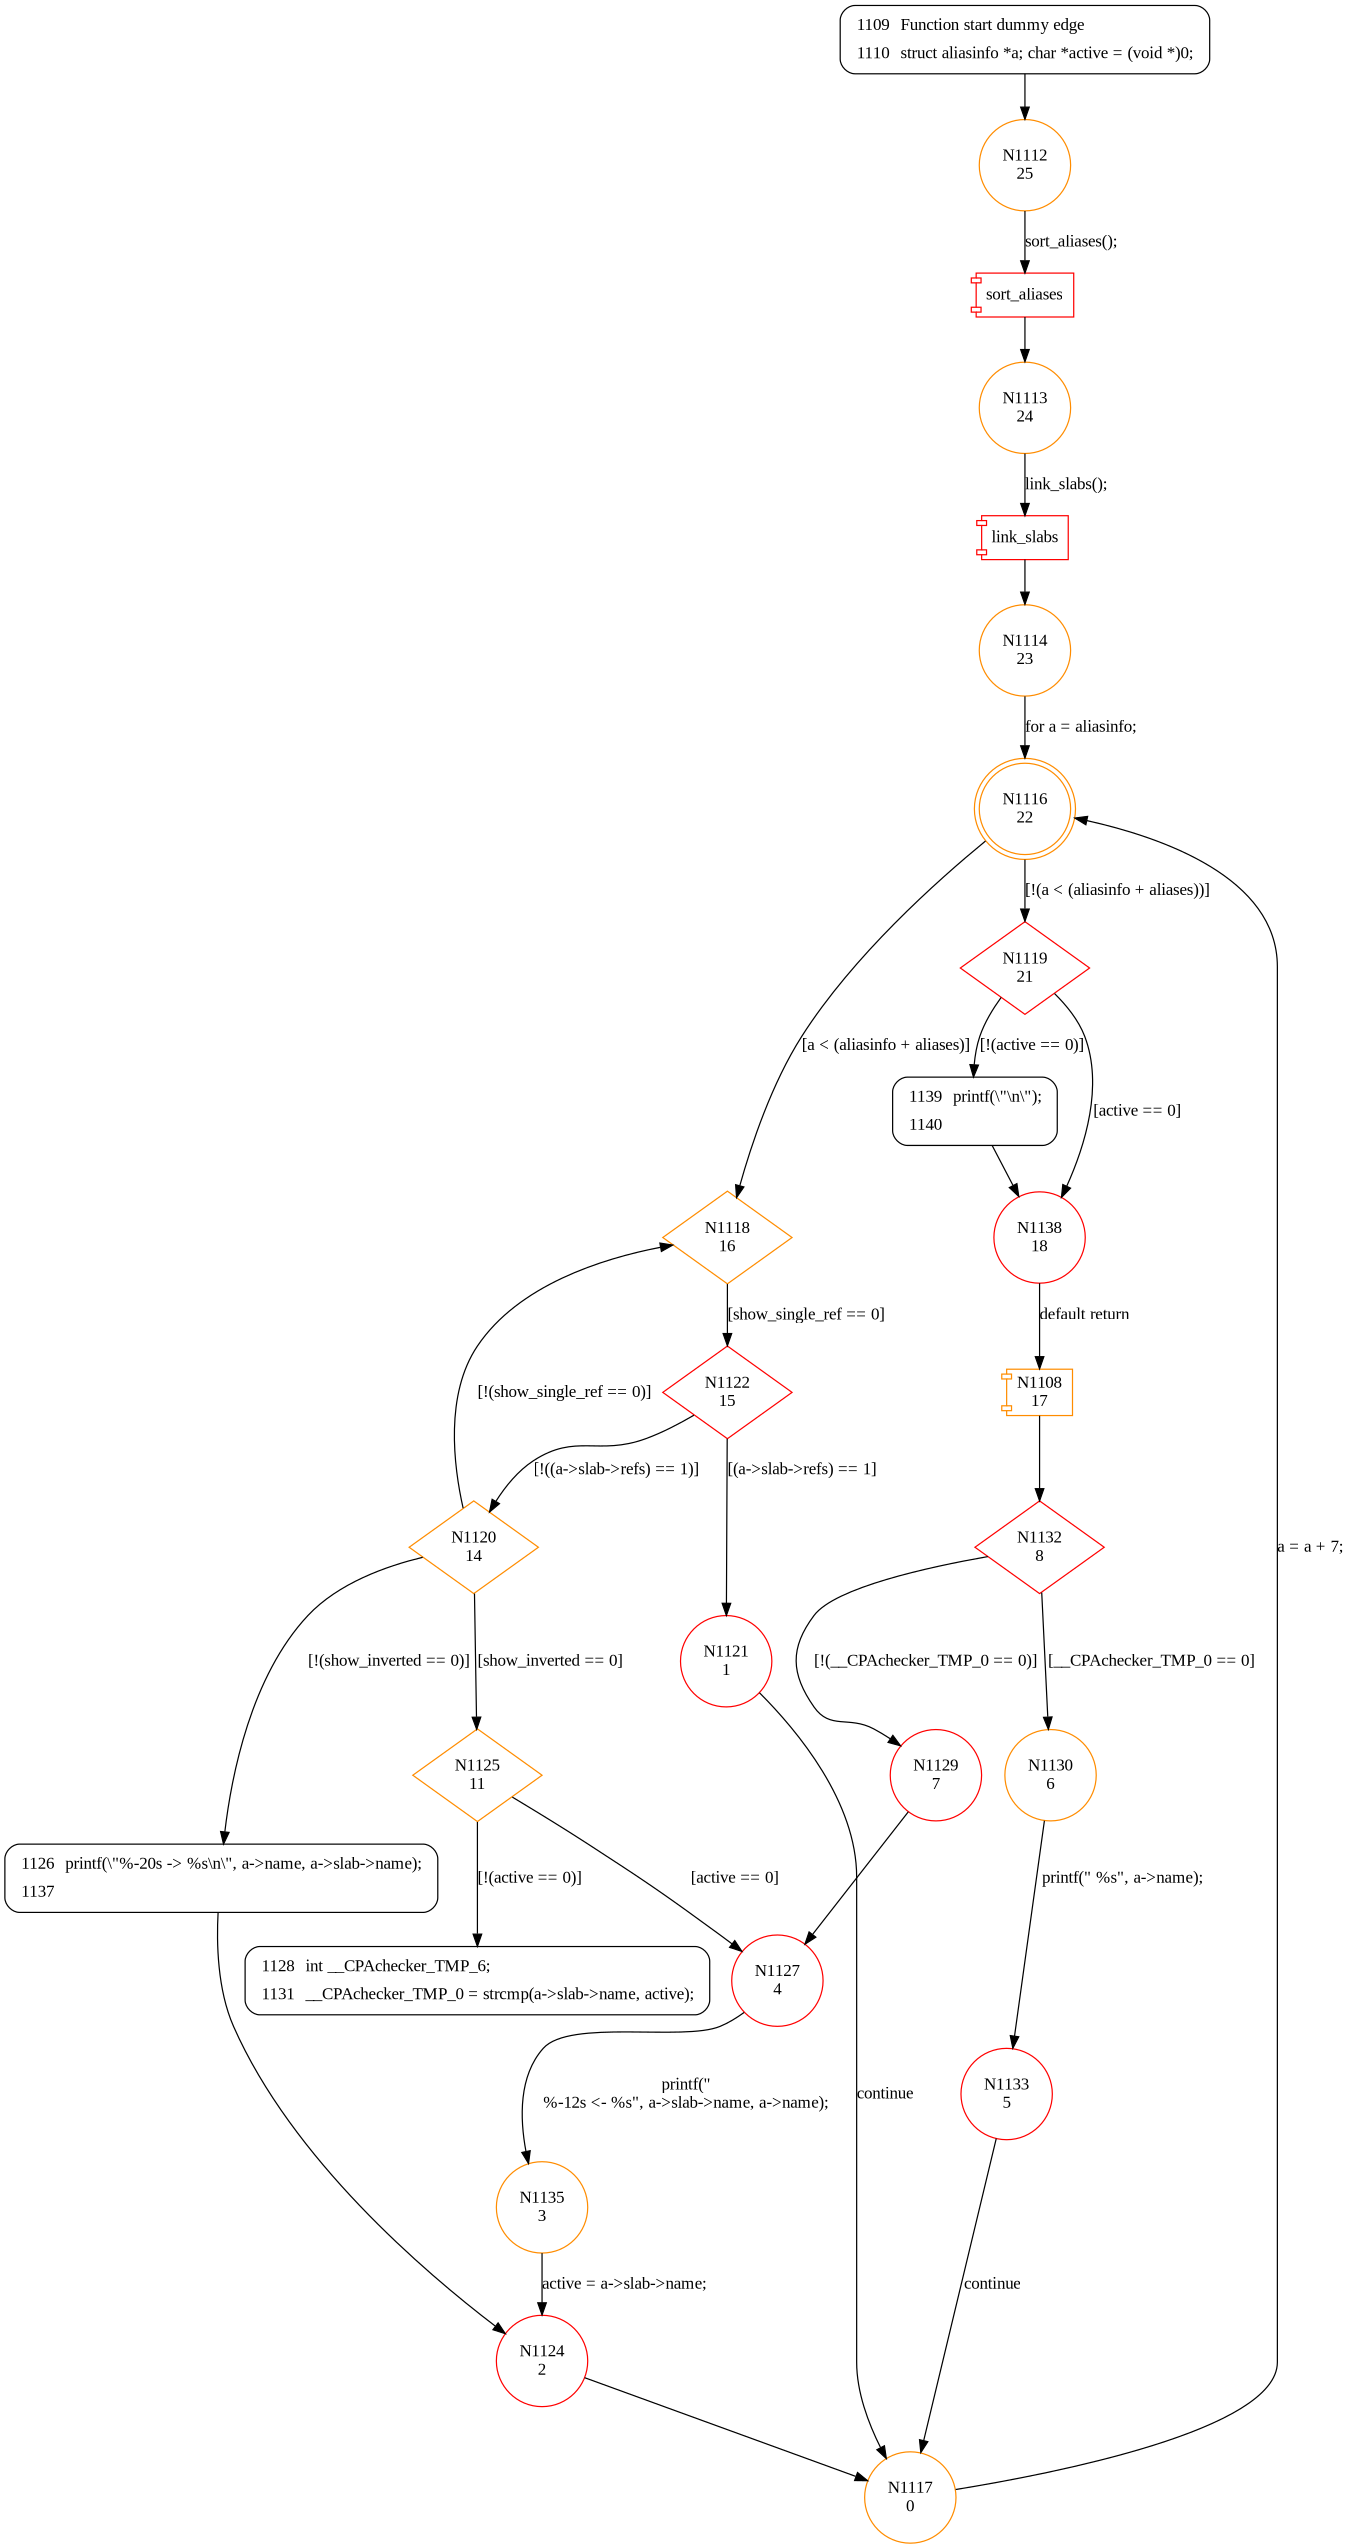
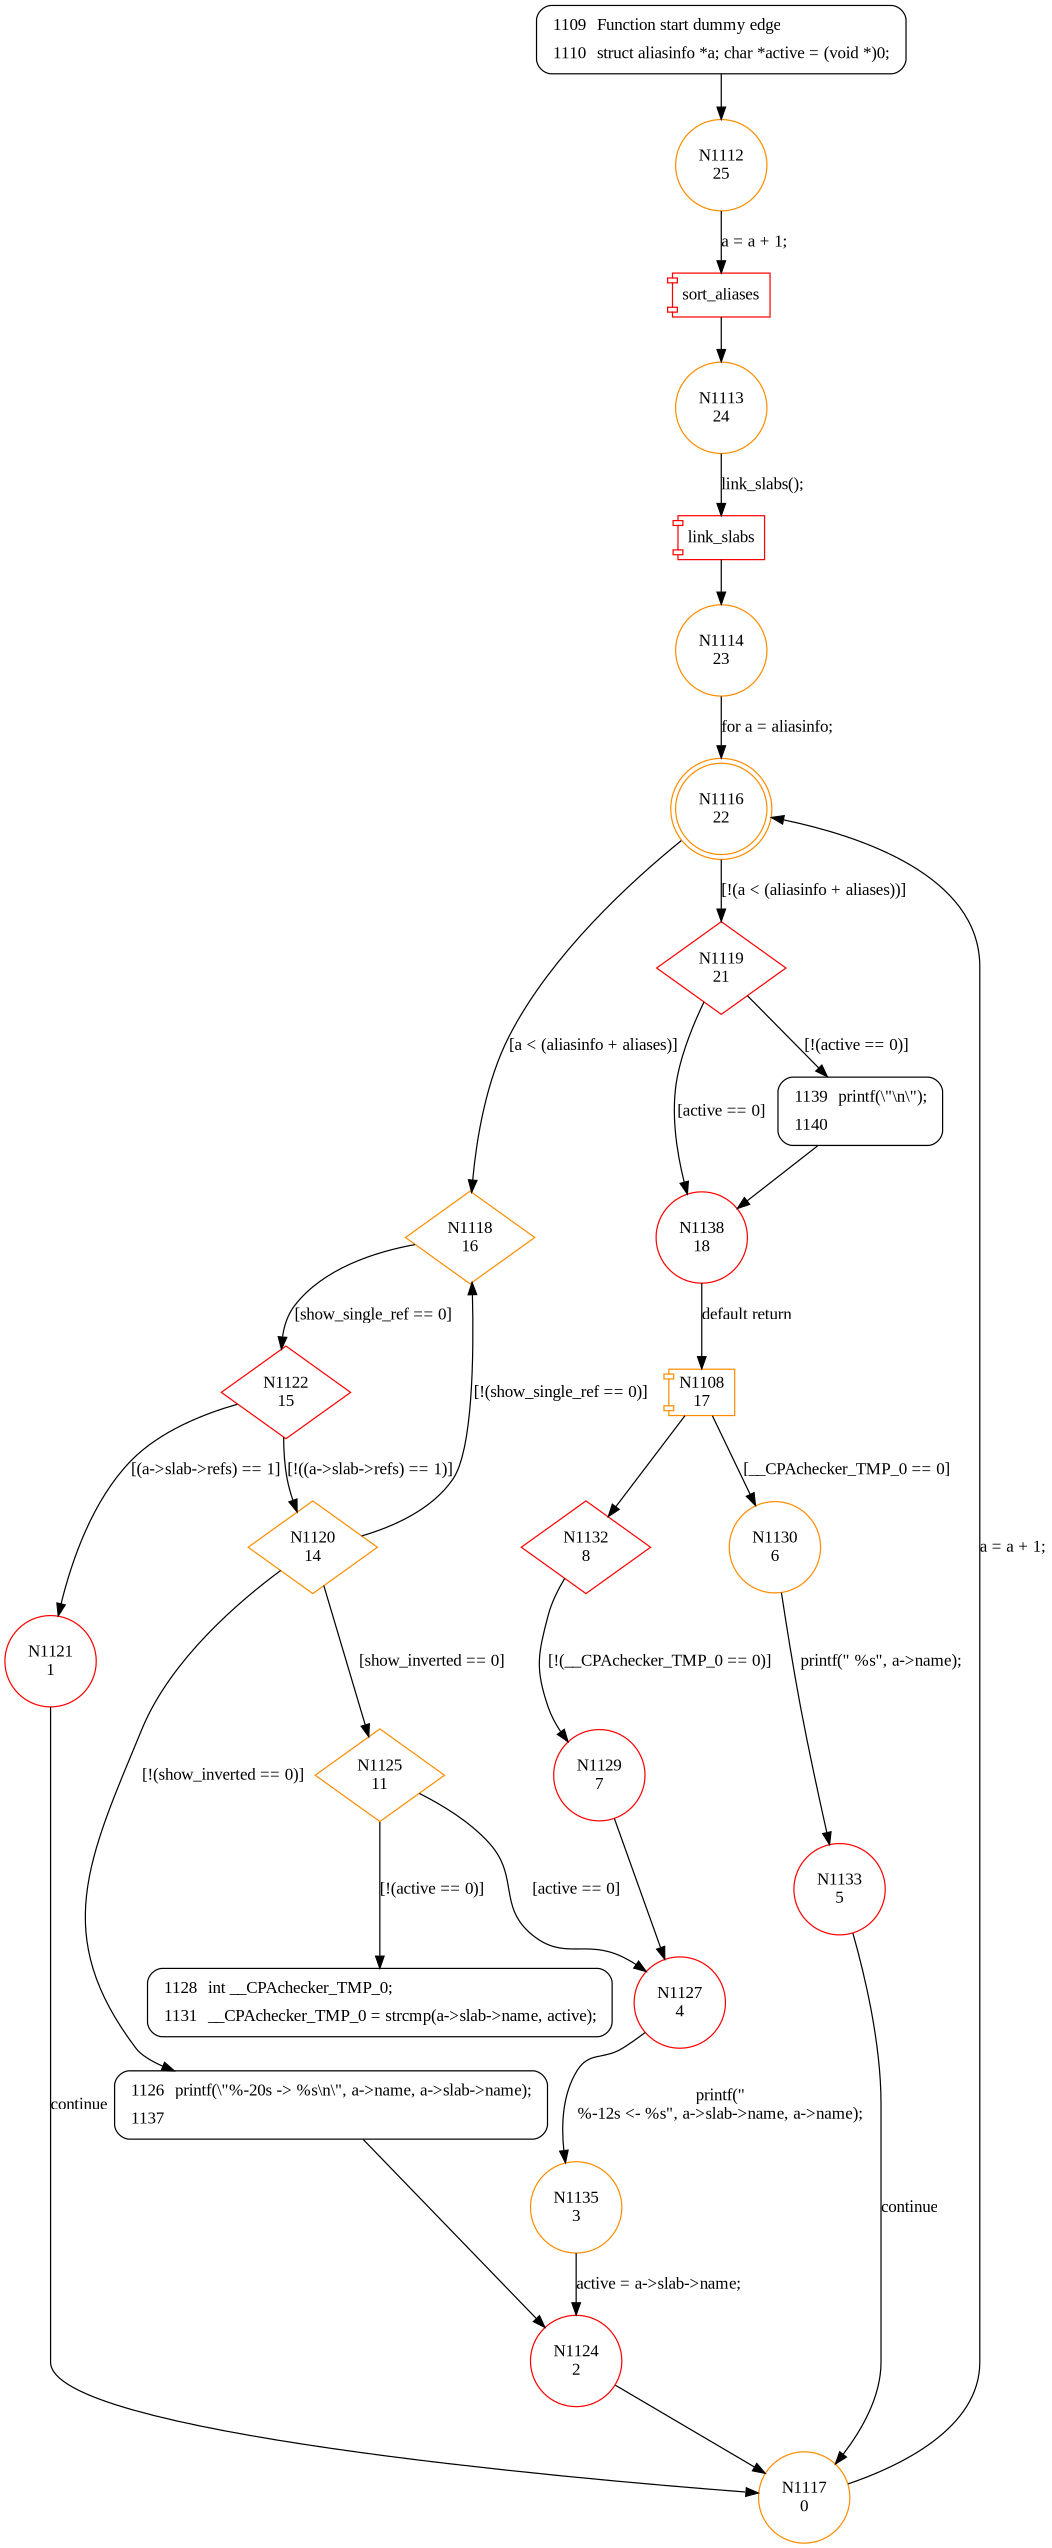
edge "N1112 25" -> "sort_aliases": label "sort_aliases();" -> "a = a + 1;"
edge "N1117 0" -> "N1116 22": label "a = a + 7;" -> "a = a + 1;"
edge "N1132 8" -> "N1130 6": now "N1108 17" -> "N1130 6"
node "1128": text "int __CPAchecker_TMP_6;" -> "int __CPAchecker_TMP_0;"
